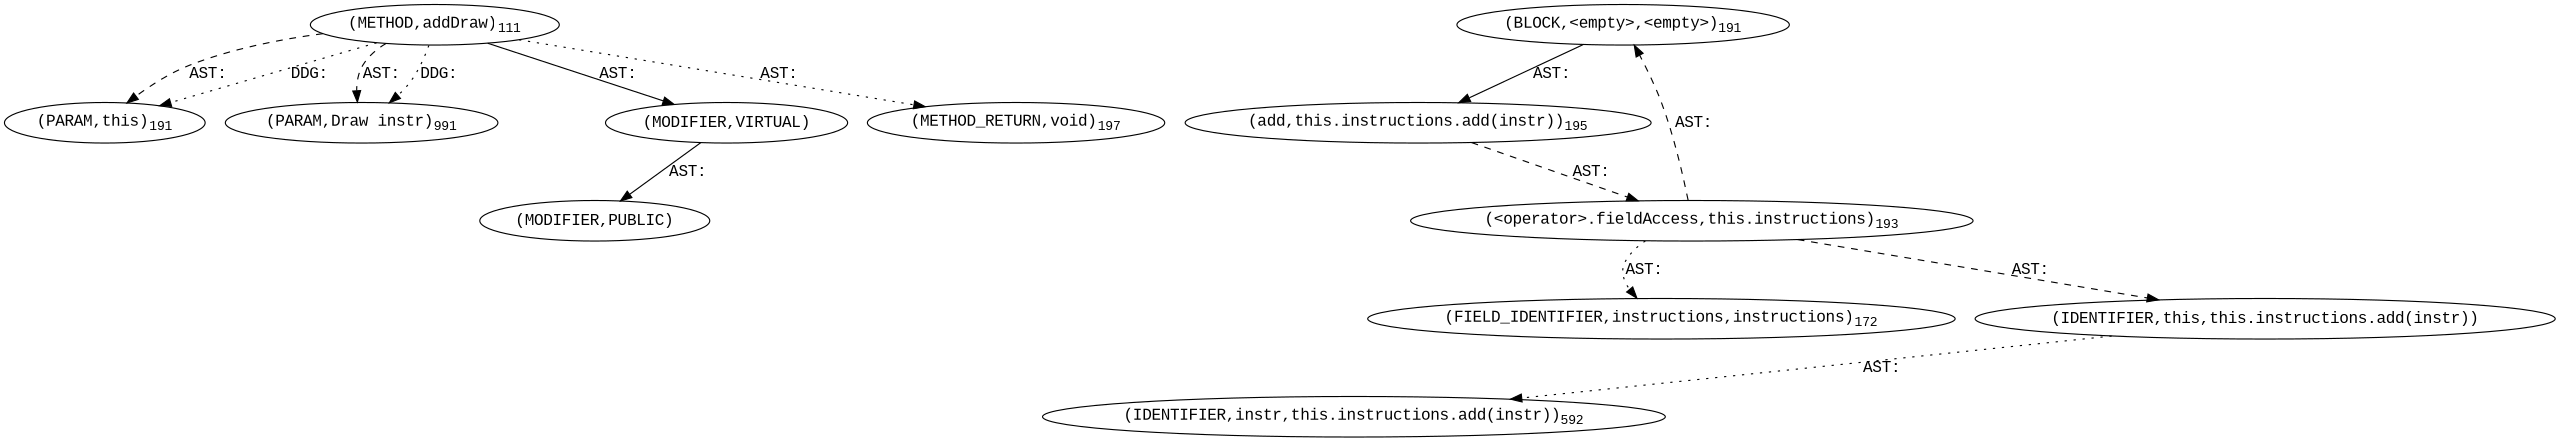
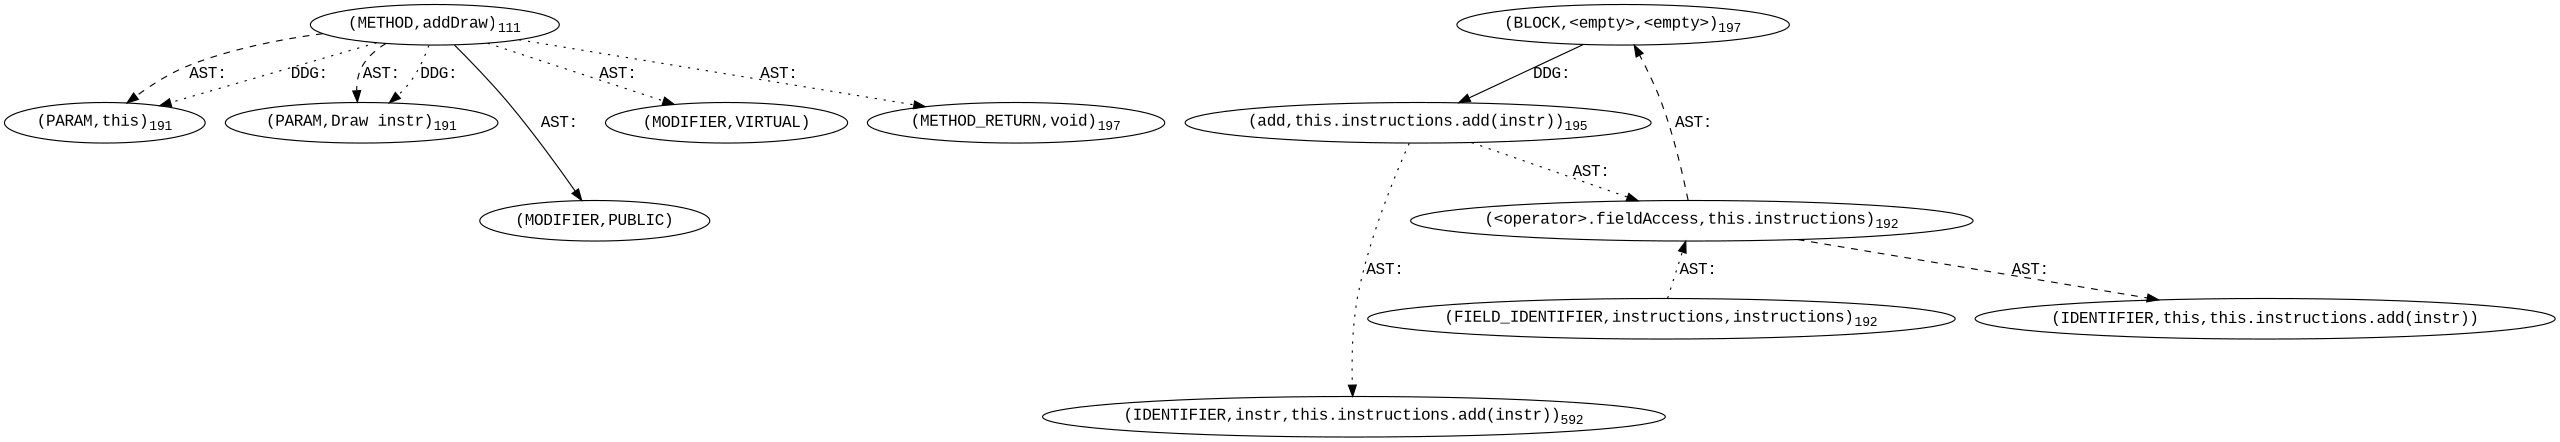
node "(BLOCK,<empty>,<empty>)": text "191" -> "197"
edge "(METHOD,addDraw)" -> "(MODIFIER,VIRTUAL)": style solid -> dotted
edge "(BLOCK,<empty>,<empty>)" -> "(add,this.instructions.add(instr))": label "AST: " -> "DDG: "
node "(PARAM,Draw instr)": text "991" -> "191"
edge "(MODIFIER,VIRTUAL)" -> "(MODIFIER,PUBLIC)": now "(METHOD,addDraw)" -> "(MODIFIER,PUBLIC)"
edge "(add,this.instructions.add(instr))" -> "(<operator>.fieldAccess,this.instructions)": style dashed -> dotted
node "(<operator>.fieldAccess,this.instructions)": text "193" -> "192"
edge "(<operator>.fieldAccess,this.instructions)" -> "(FIELD_IDENTIFIER,instructions,instructions)": reversed
node "(FIELD_IDENTIFIER,instructions,instructions)": text "172" -> "192"
edge "(IDENTIFIER,this,this.instructions.add(instr))" -> "(IDENTIFIER,instr,this.instructions.add(instr))": now "(add,this.instructions.add(instr))" -> "(IDENTIFIER,instr,this.instructions.add(instr))"
